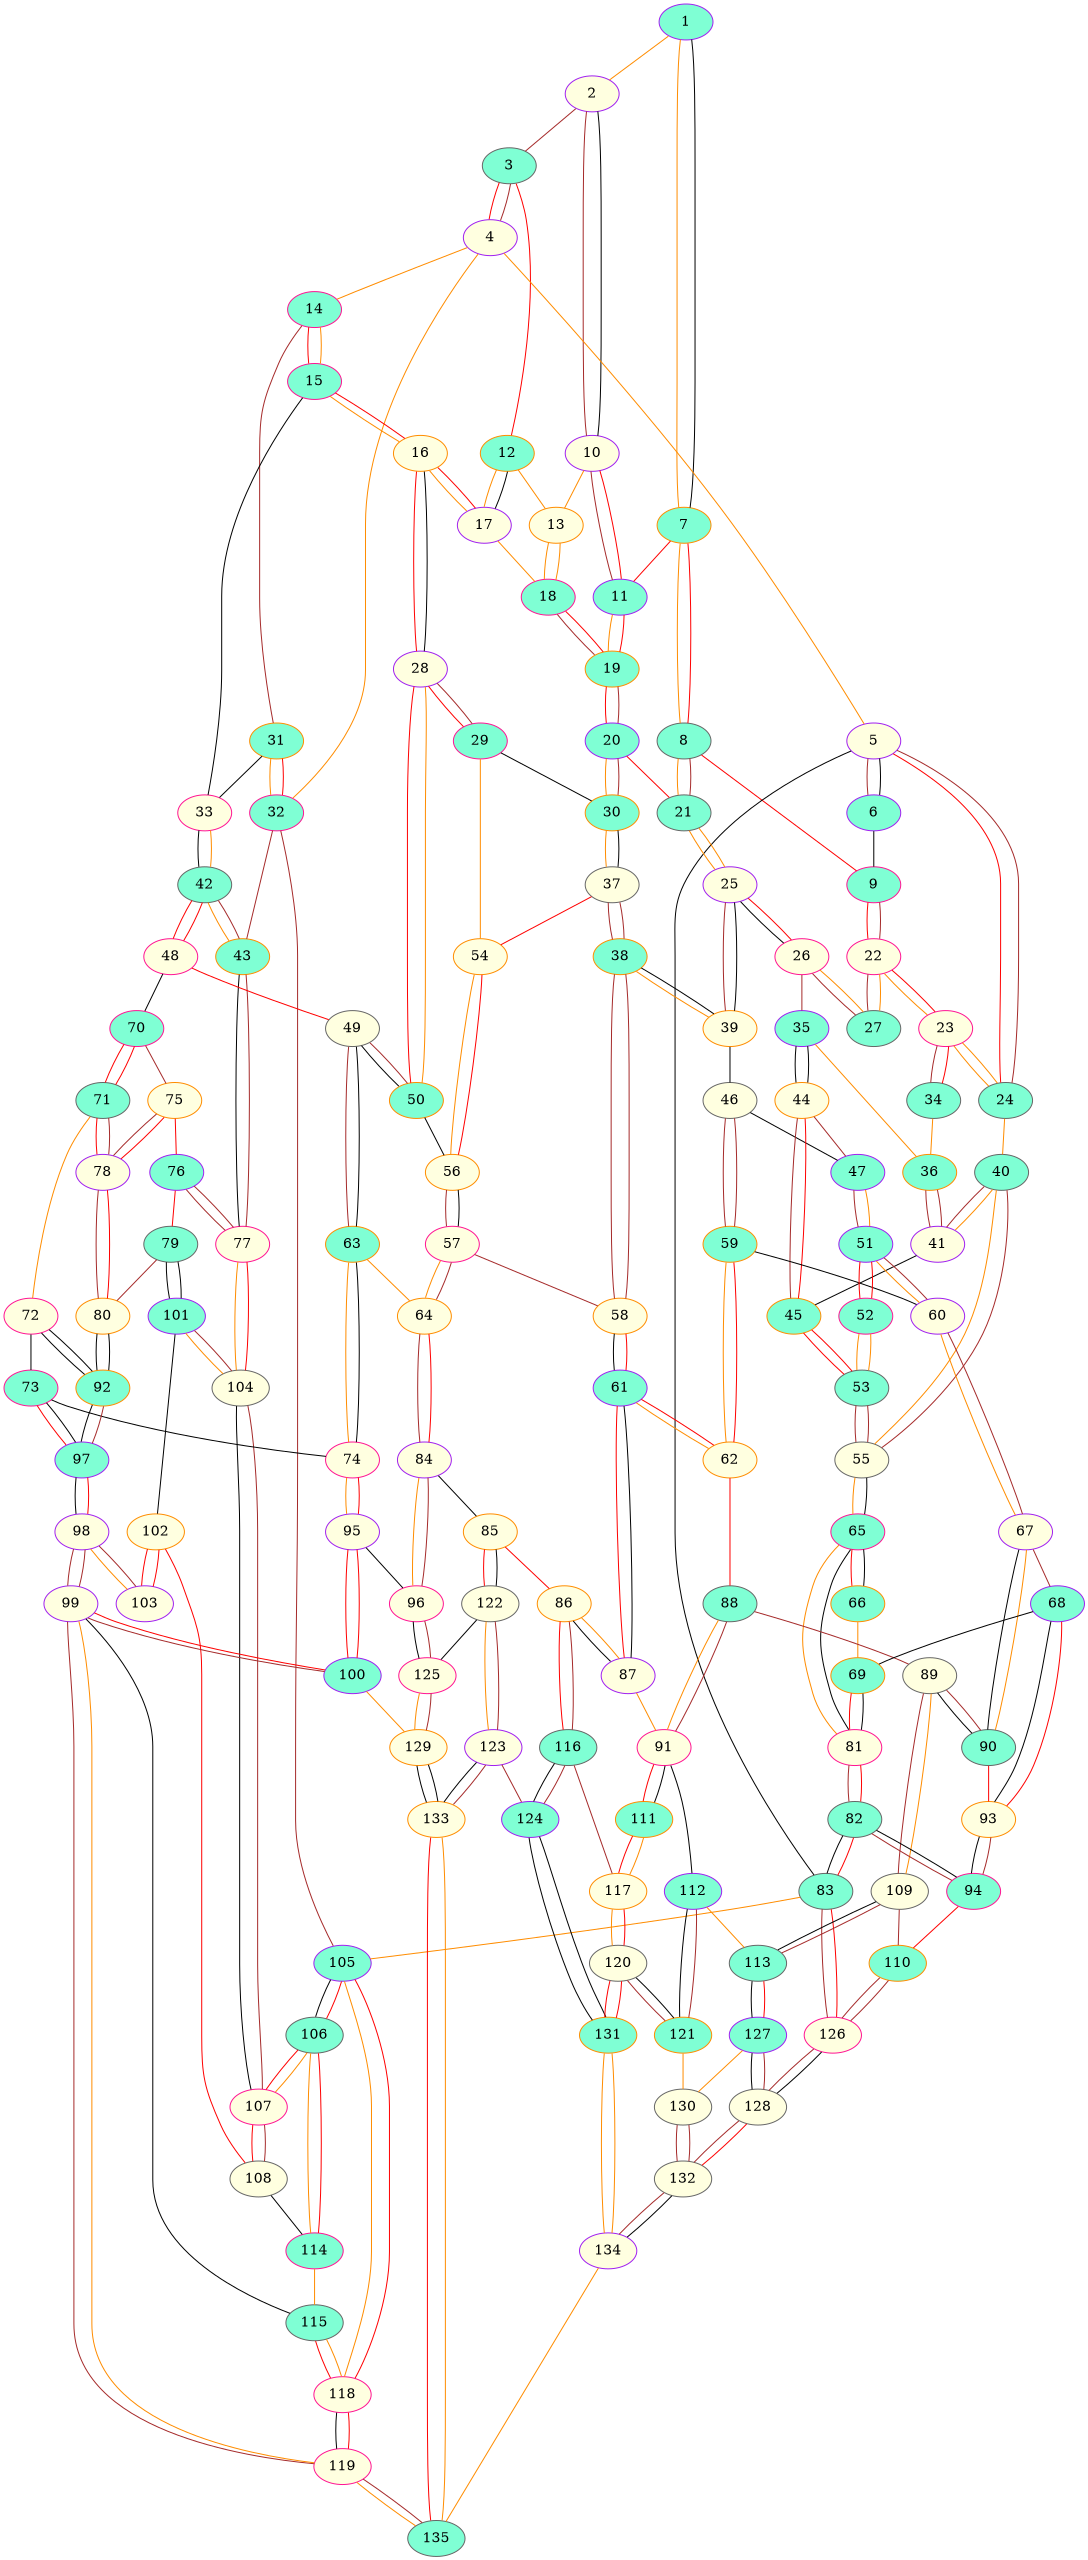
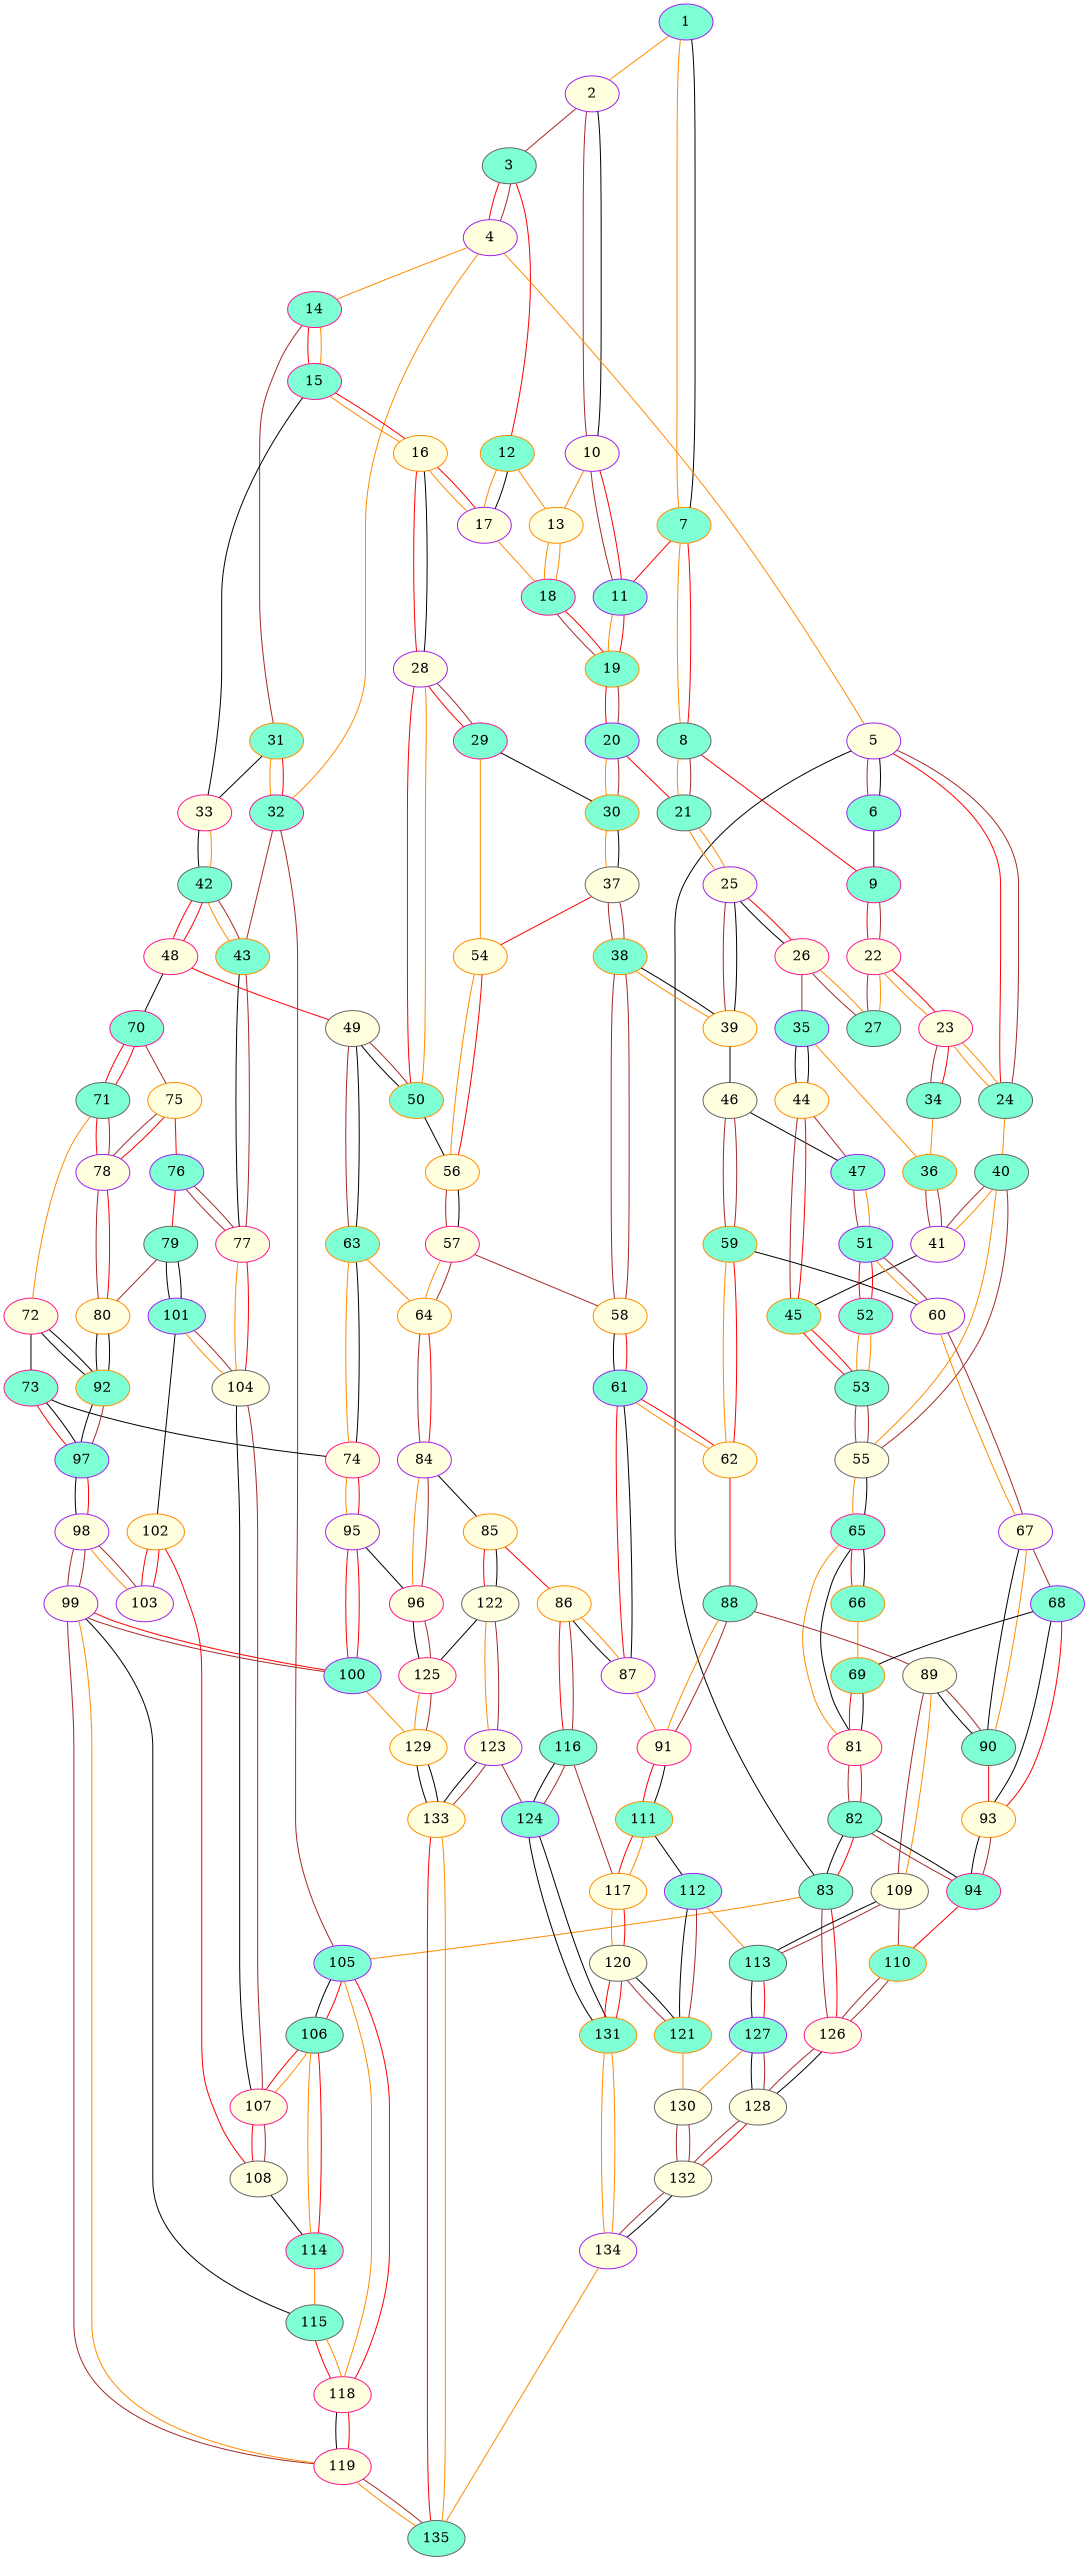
edge "91" -- "112": now "111" -- "112"
